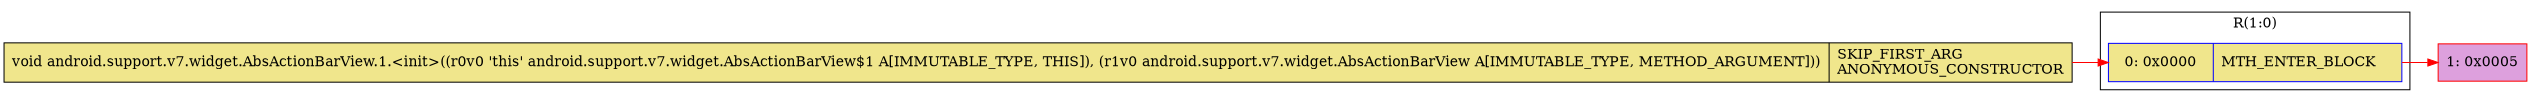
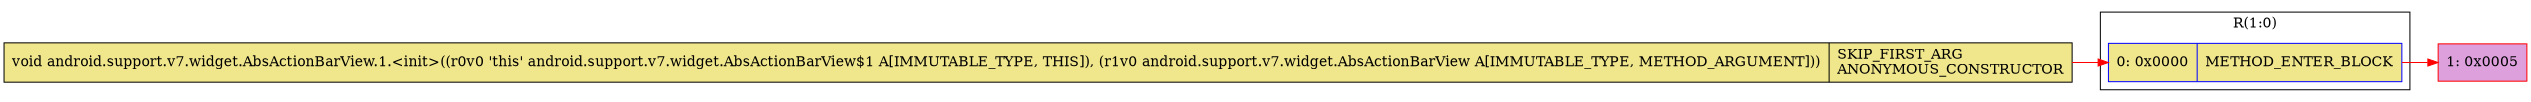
node "0: 0x0000": text "MTH_ENTER_BLOCK" -> "METHOD_ENTER_BLOCK"
